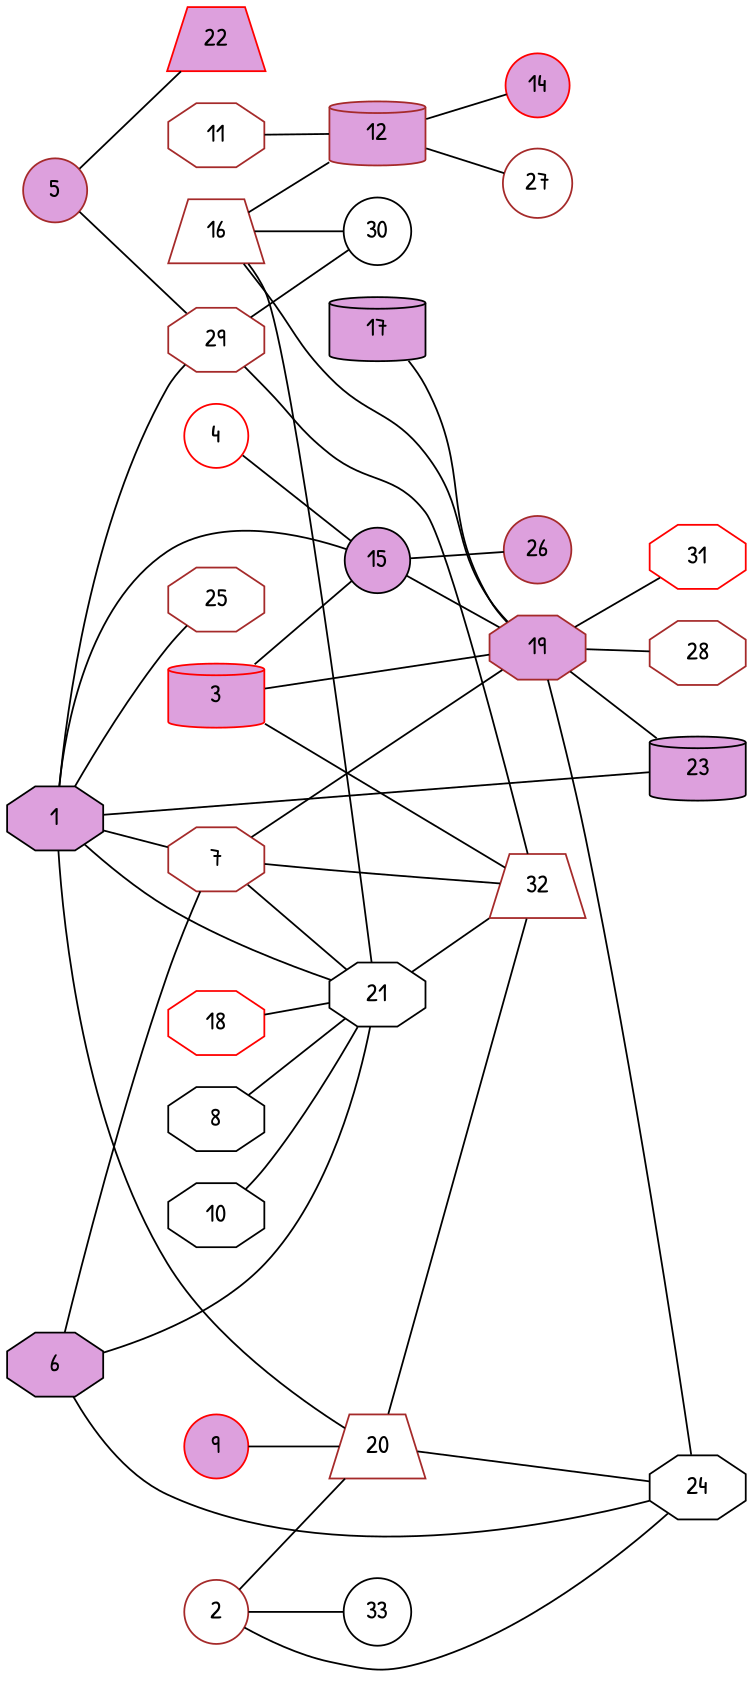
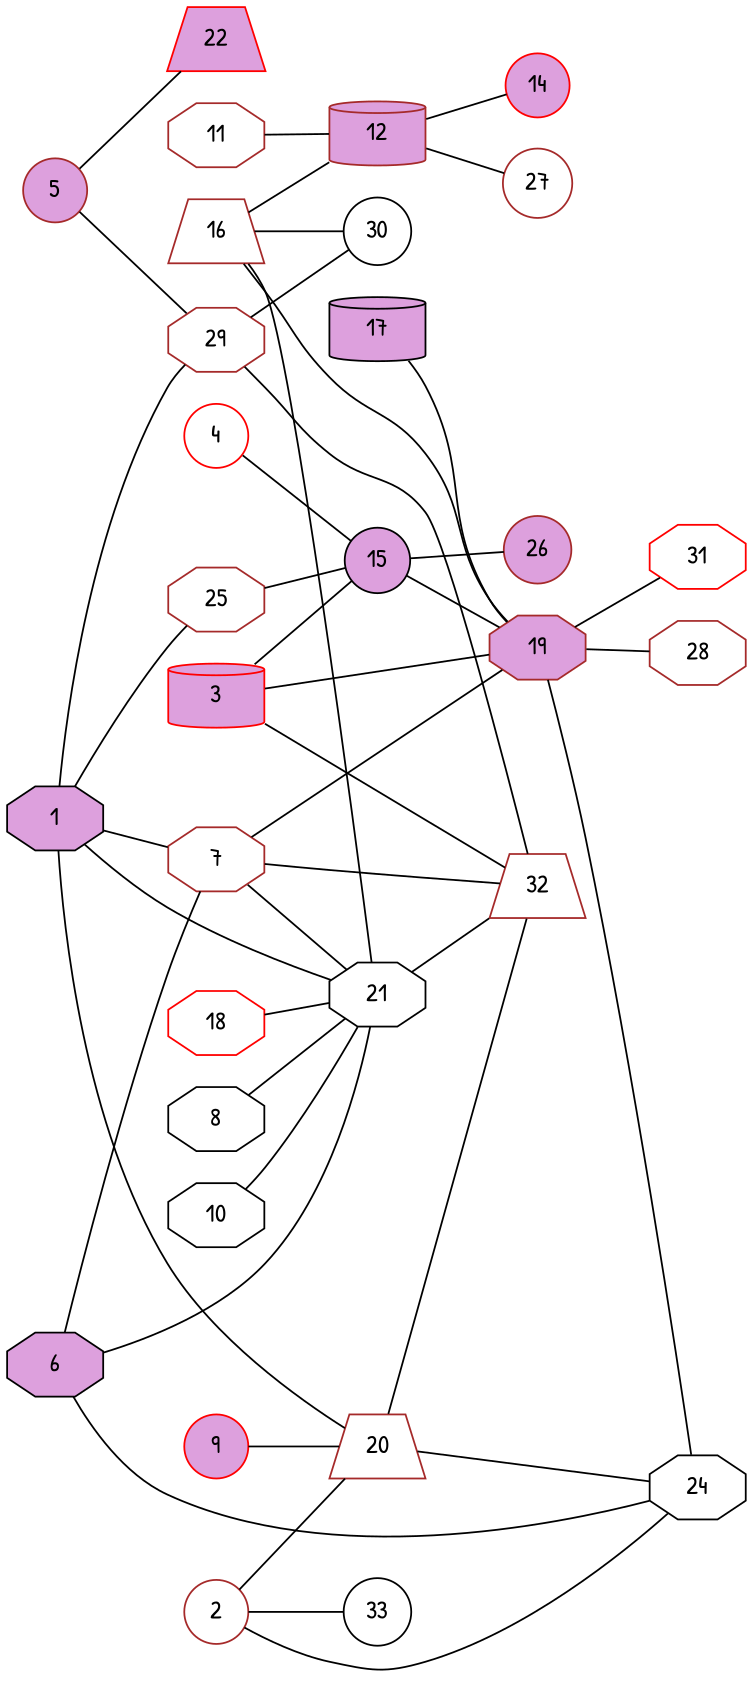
edge "15" -- "1": now "15" -- "25"
node "23": removed
